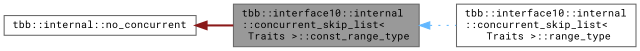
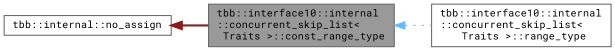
node "tbb::internal::no_concurrent": label "tbb::internal::no_concurrent" -> "tbb::internal::no_assign"
